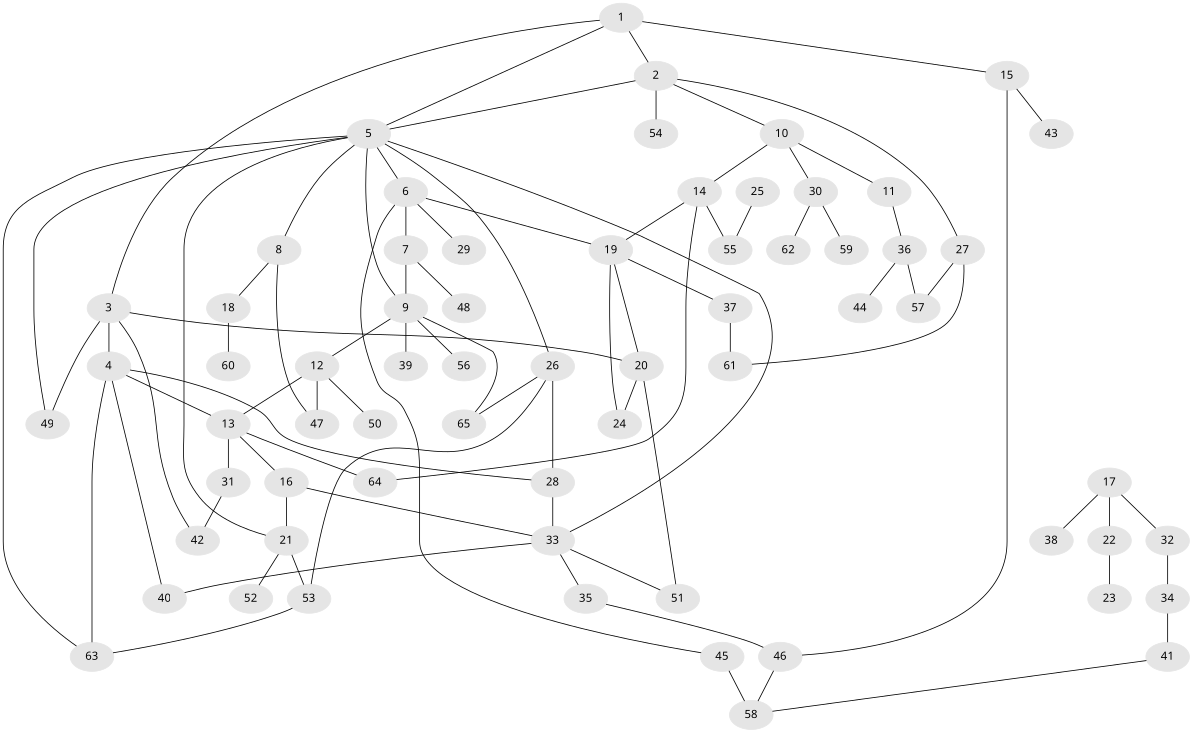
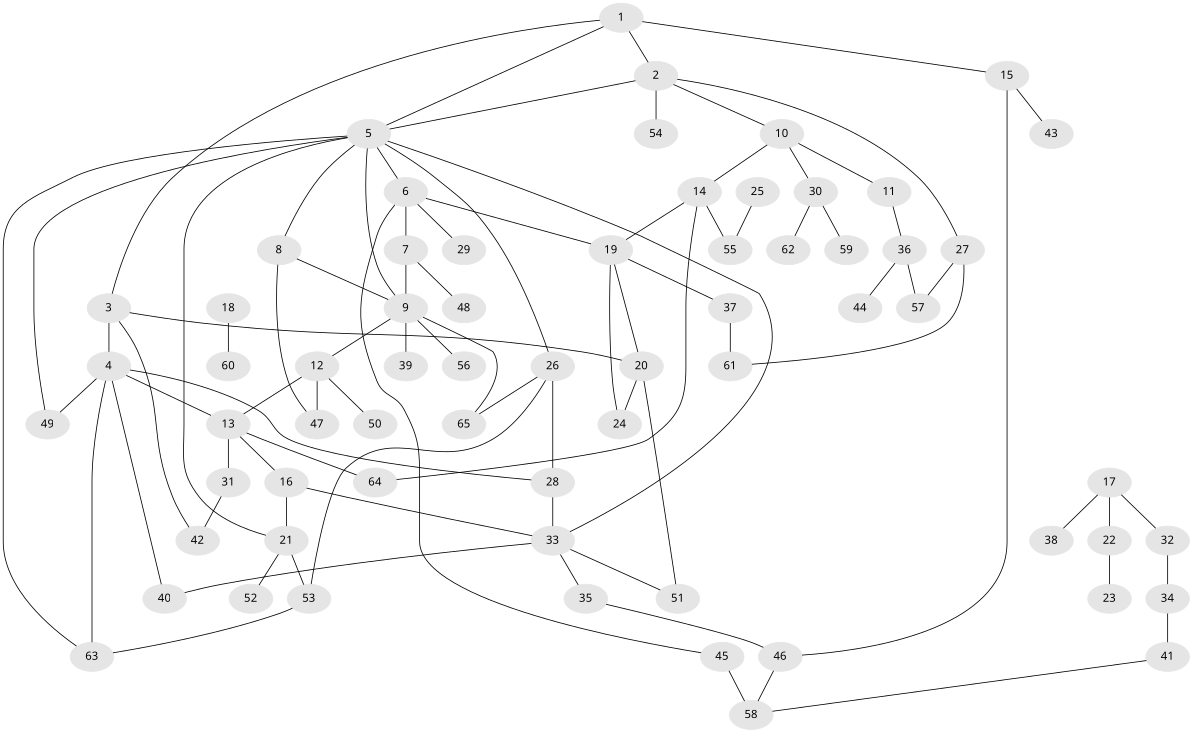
edge "8" -- "18": now "8" -- "9"
edge "3" -- "49": now "4" -- "49"
